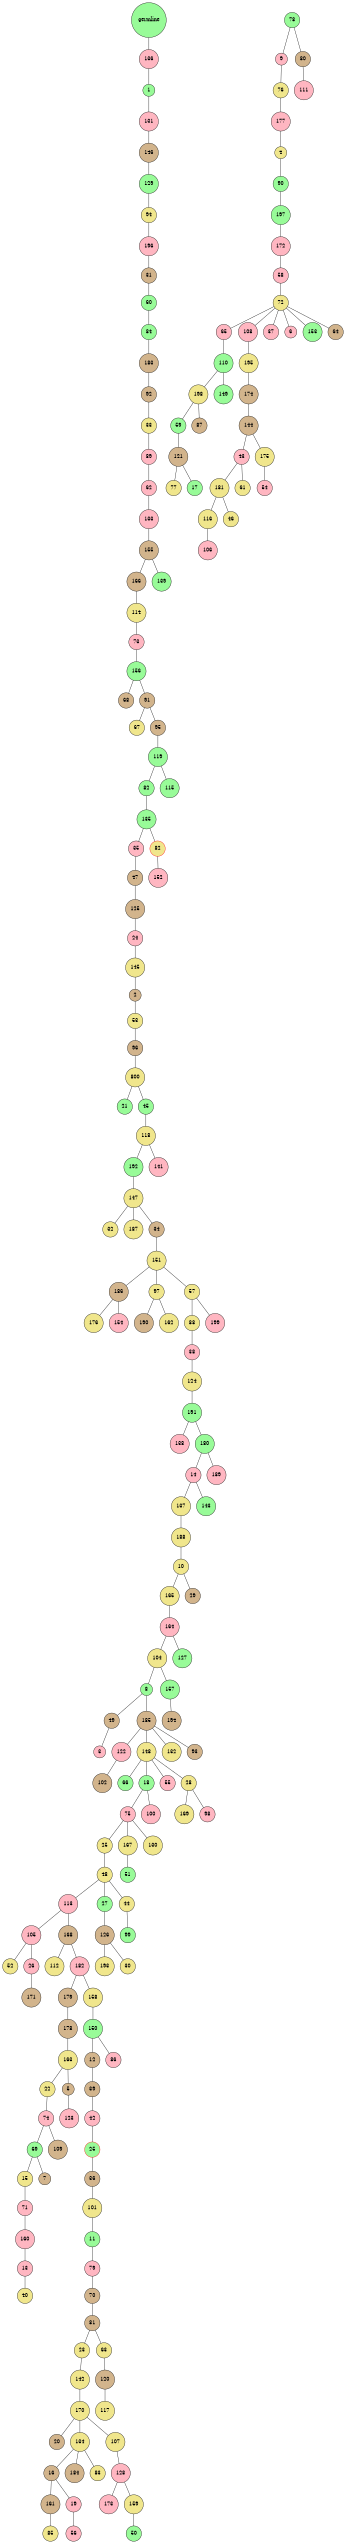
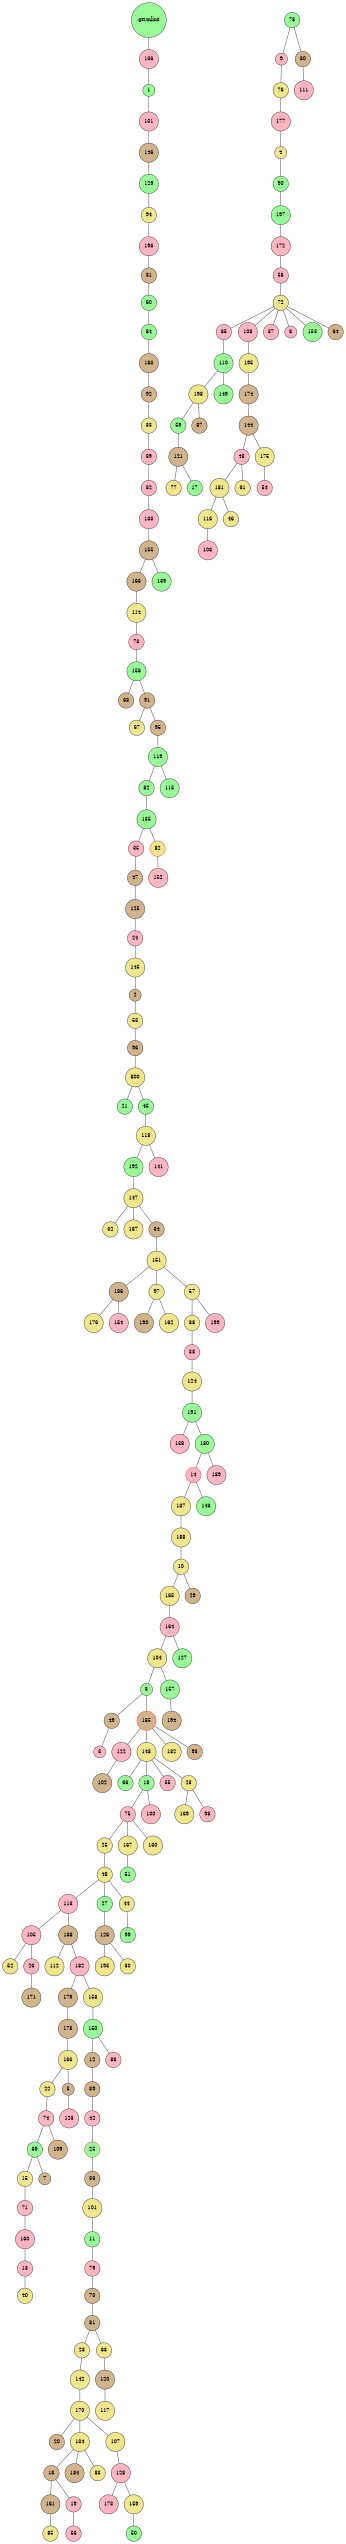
node "14": color black -> red
node "185": color black -> red
